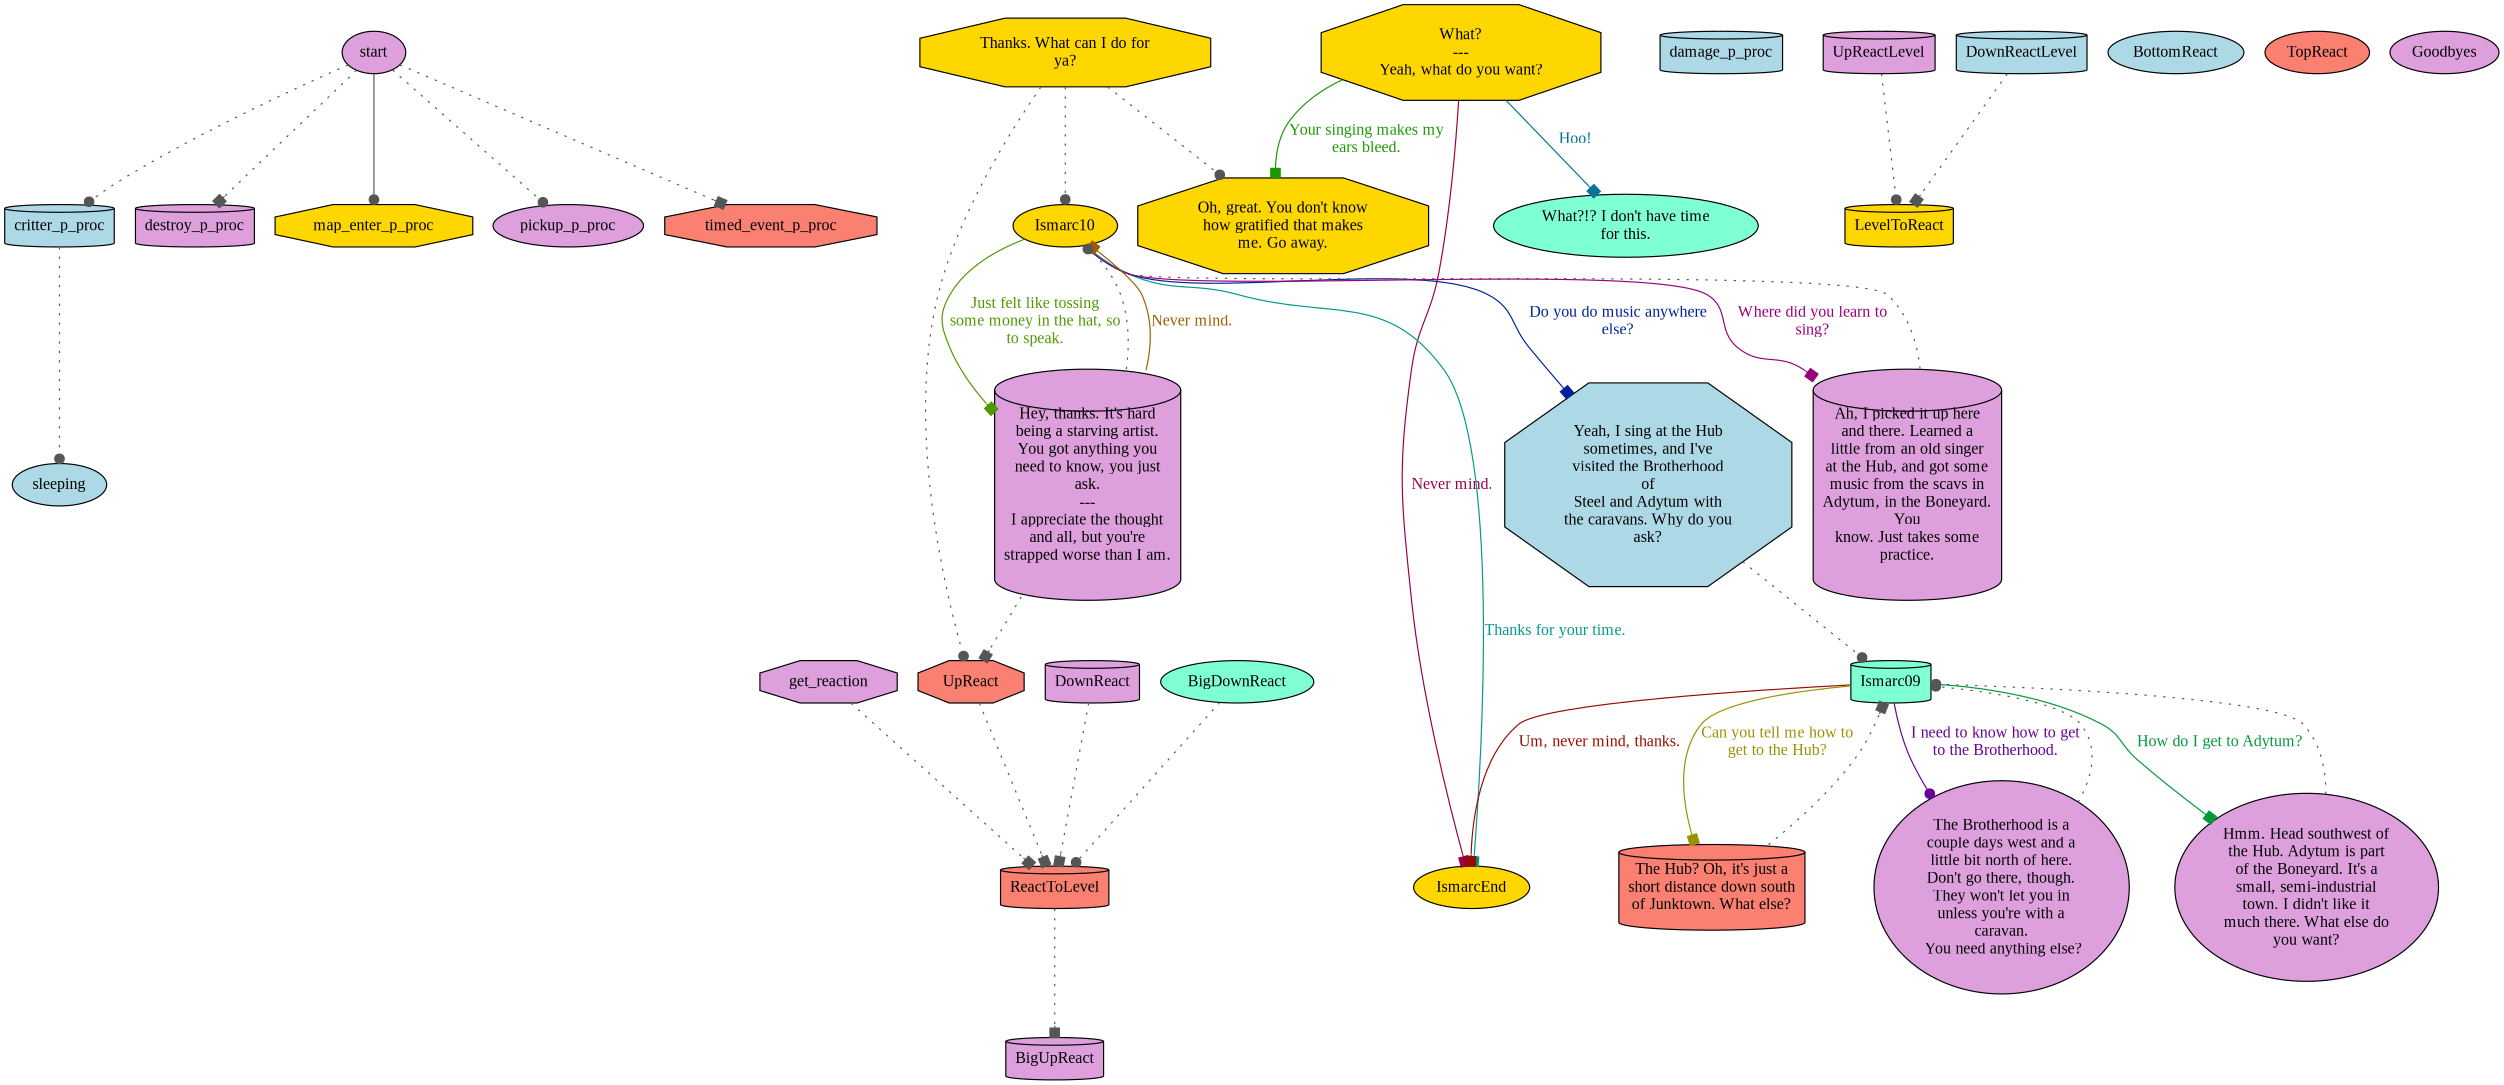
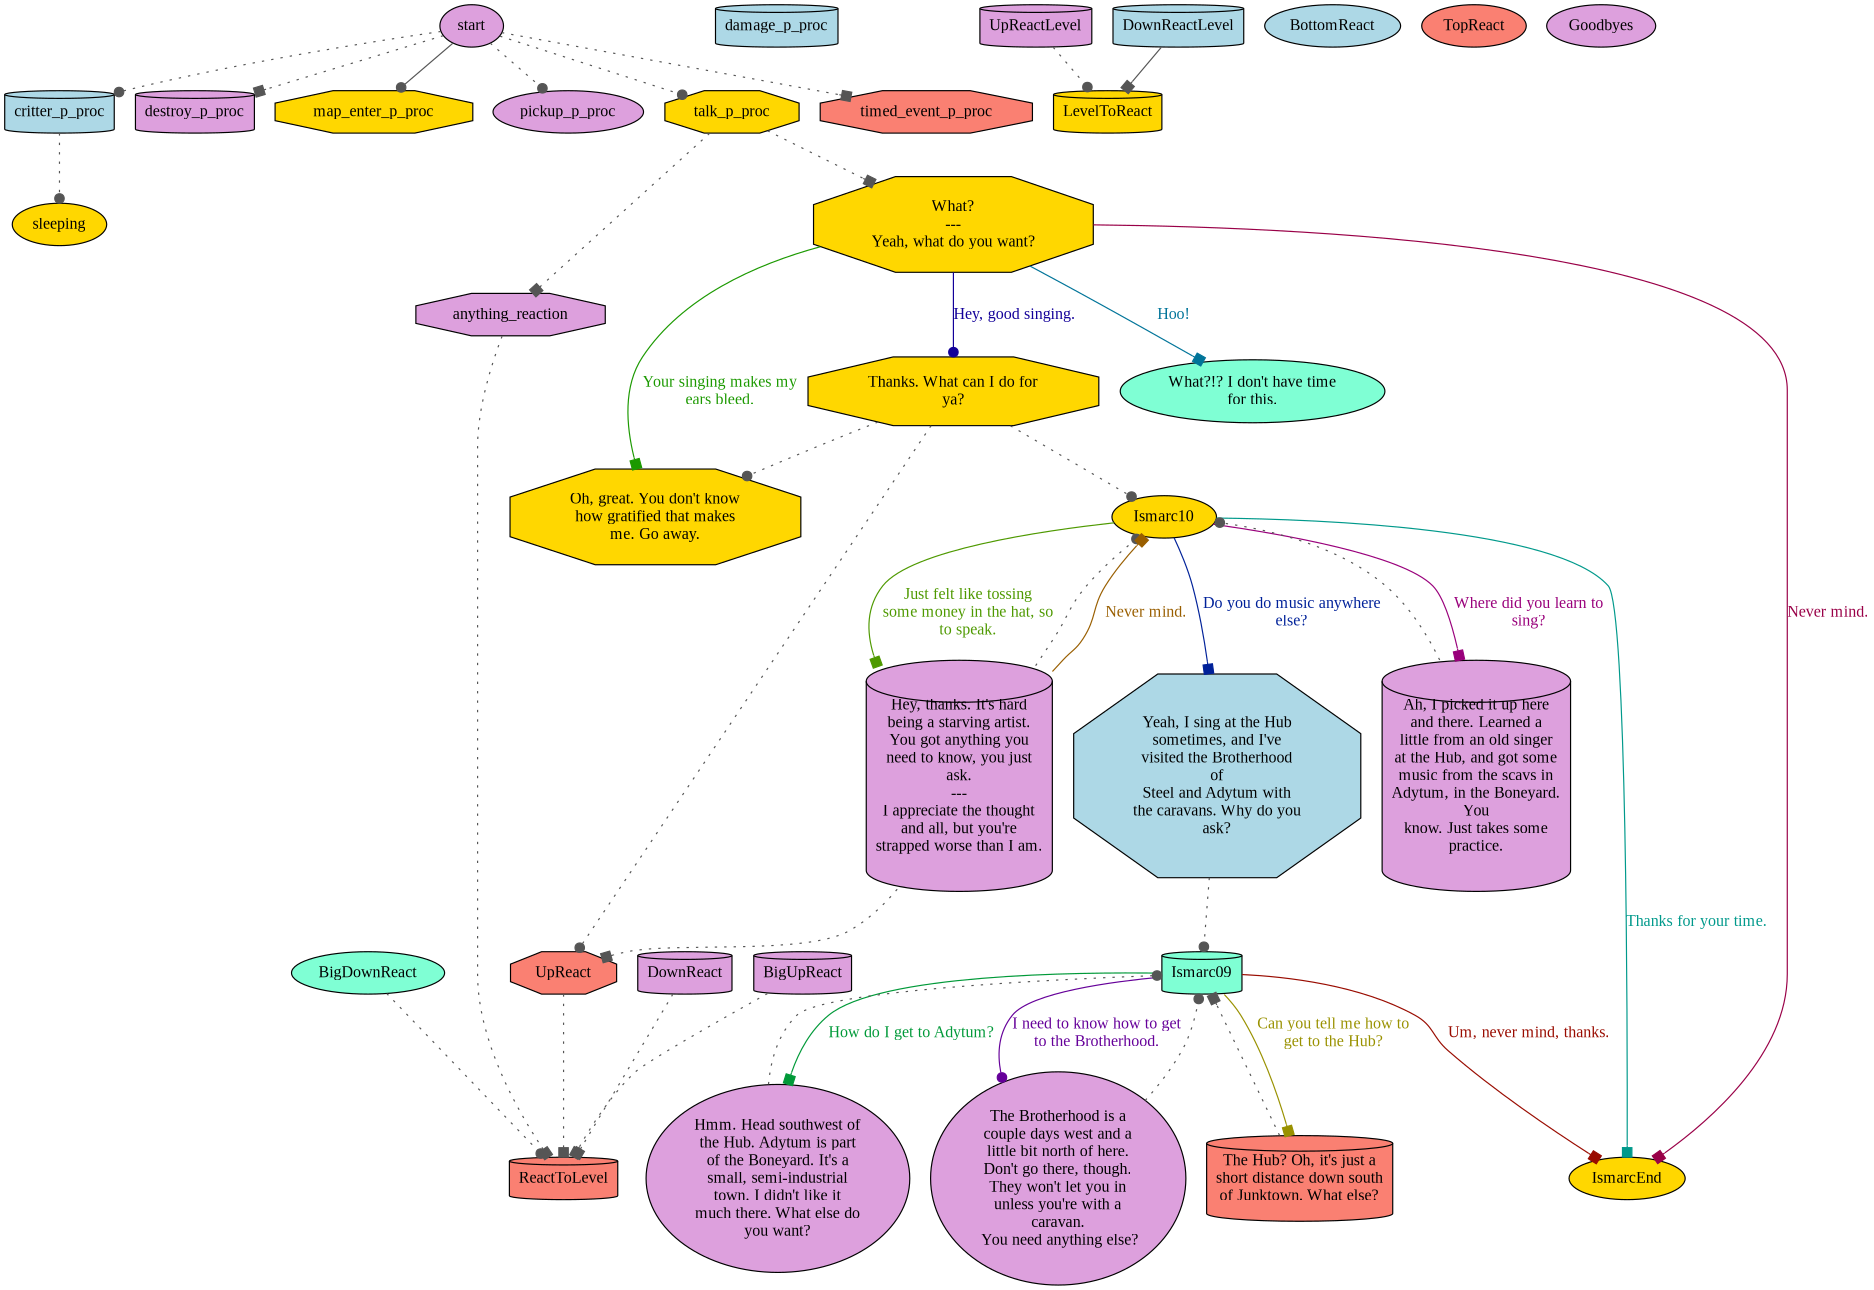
node "talk_p_proc": added
edge "DownReactLevel" -> "LevelToReact": style dotted -> solid
edge "What? --- Yeah, what do you want?" -> "Thanks. What can I do for ya?": added, label "Hey, good singing."
node "sleeping": fillcolor lightblue -> gold
node "get_reaction": label "get_reaction" -> "anything_reaction"
edge "ReactToLevel" -> "BigUpReact": reversed
